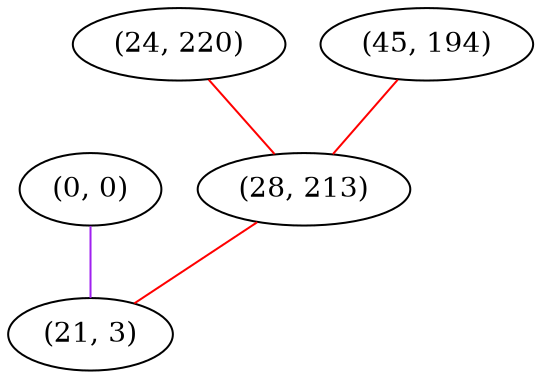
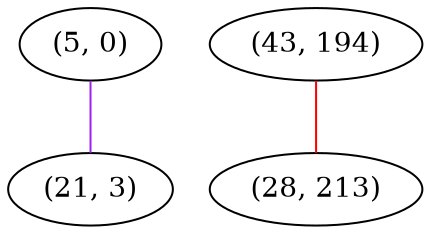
node "(24, 220)": removed
node "(45, 194)": label "(45, 194)" -> "(43, 194)"
node "(0, 0)": label "(0, 0)" -> "(5, 0)"
edge "(28, 213)" -- "(21, 3)": removed
